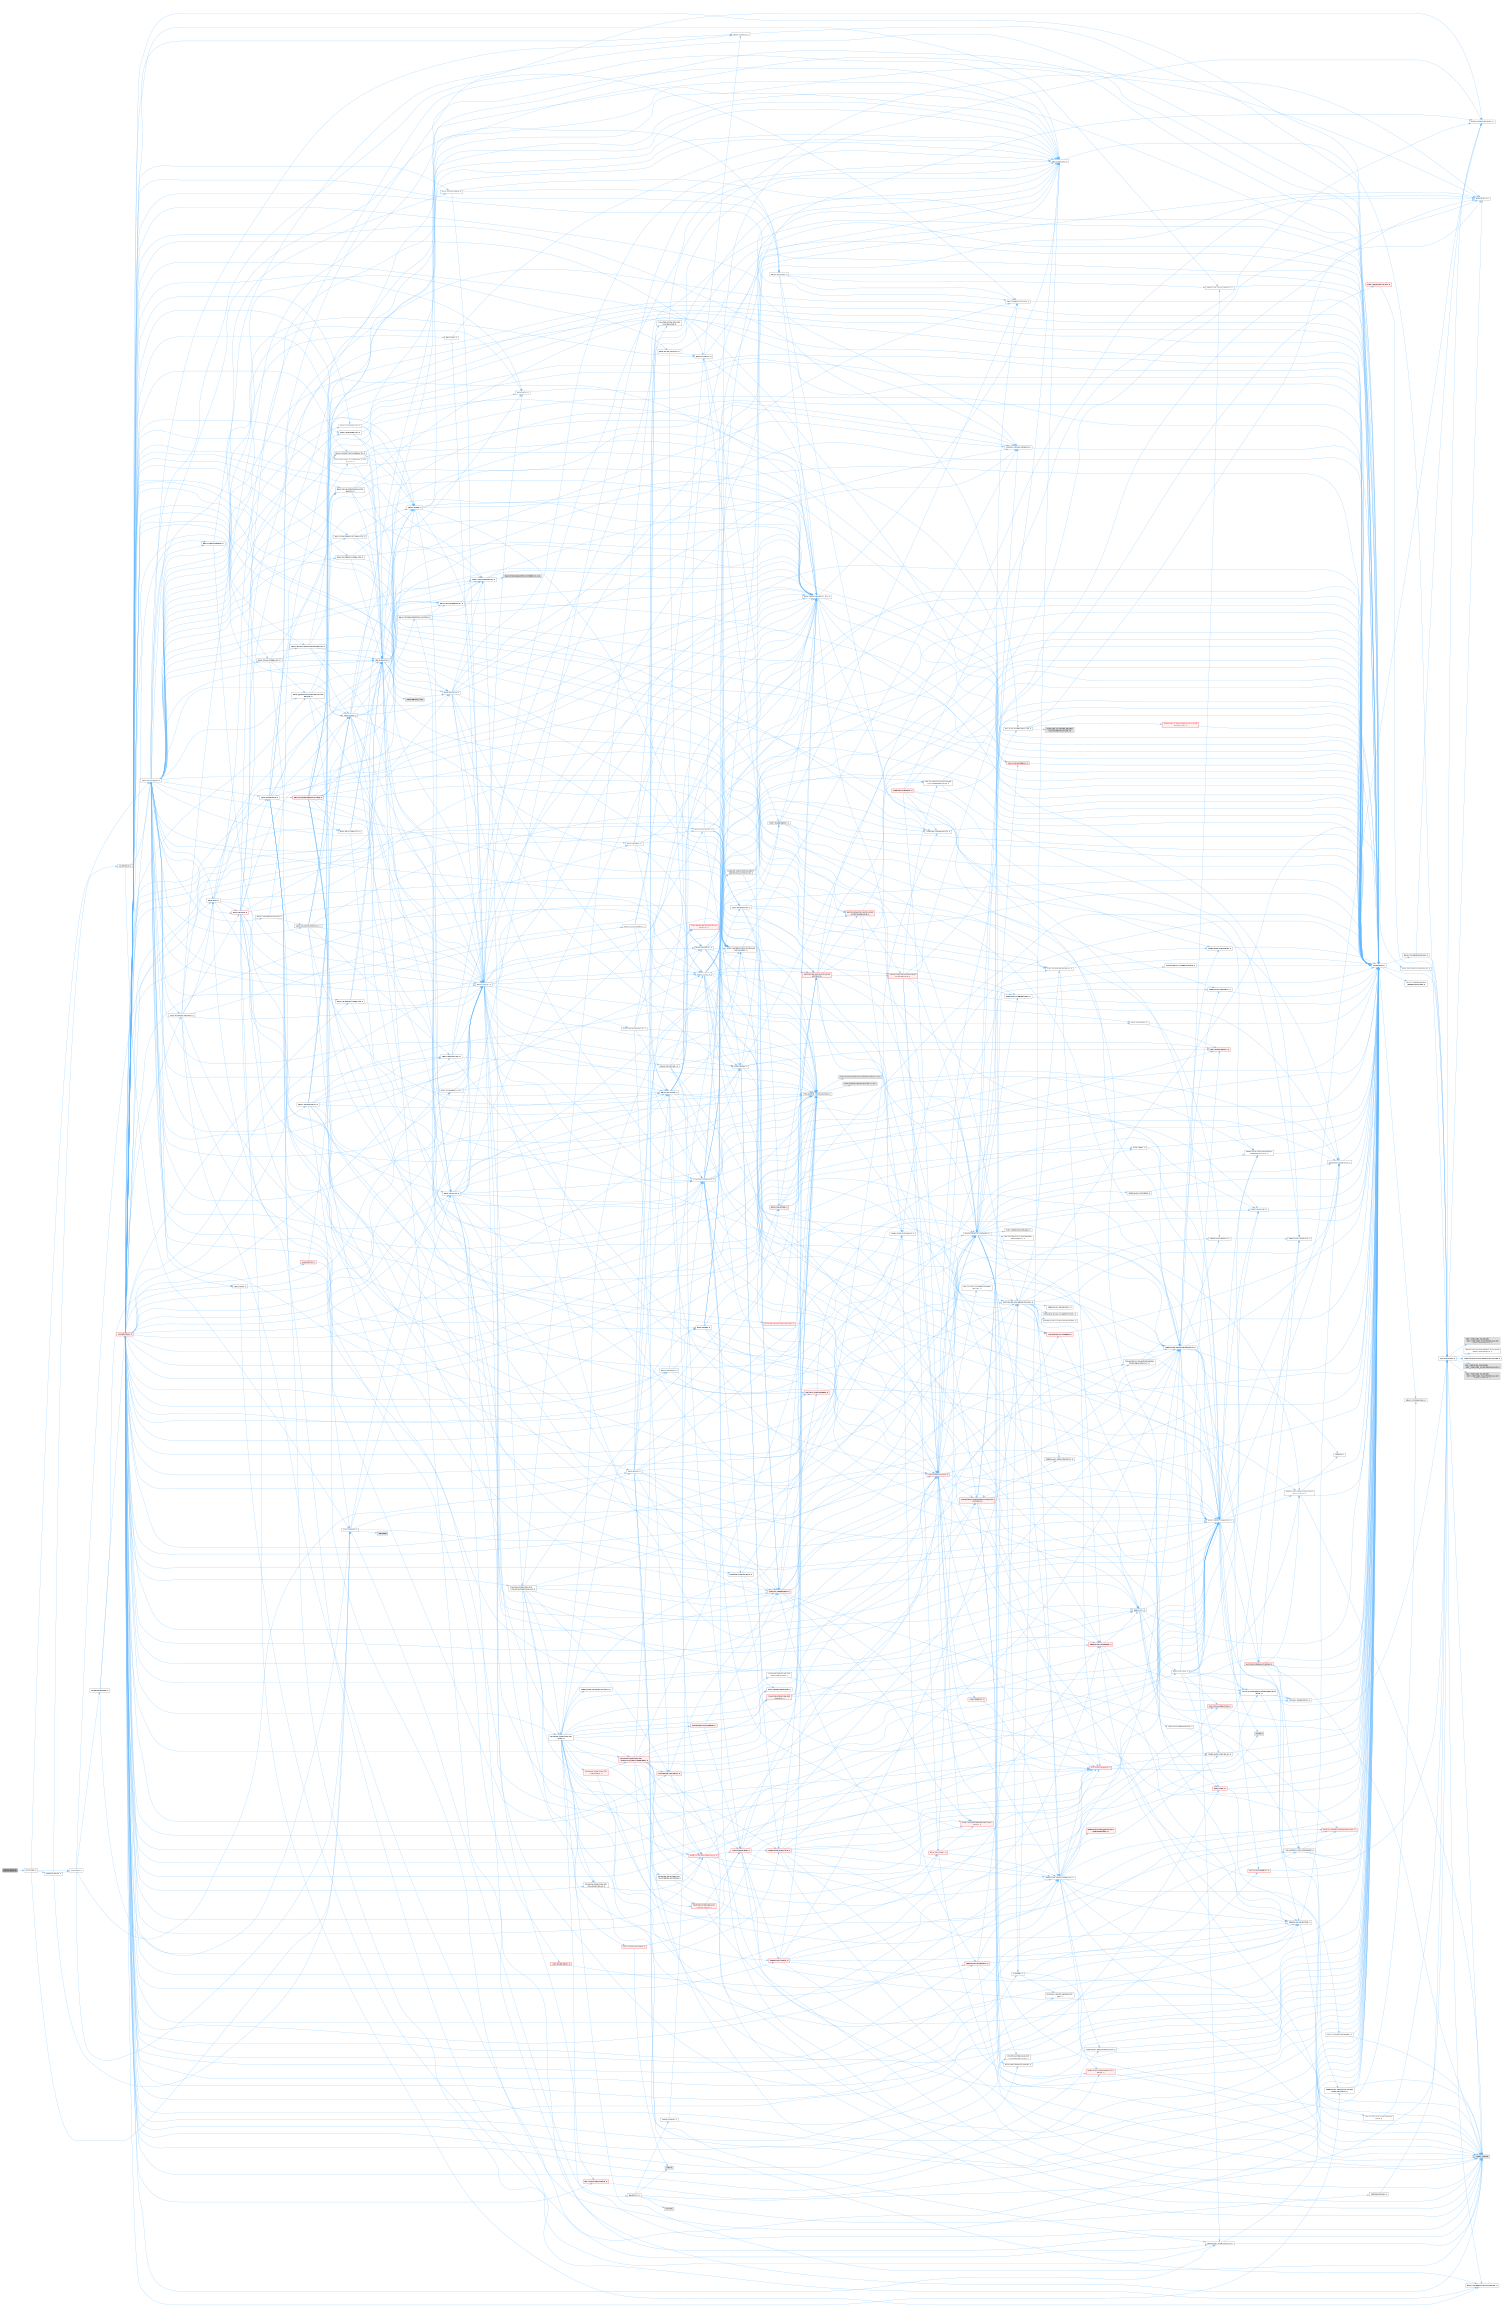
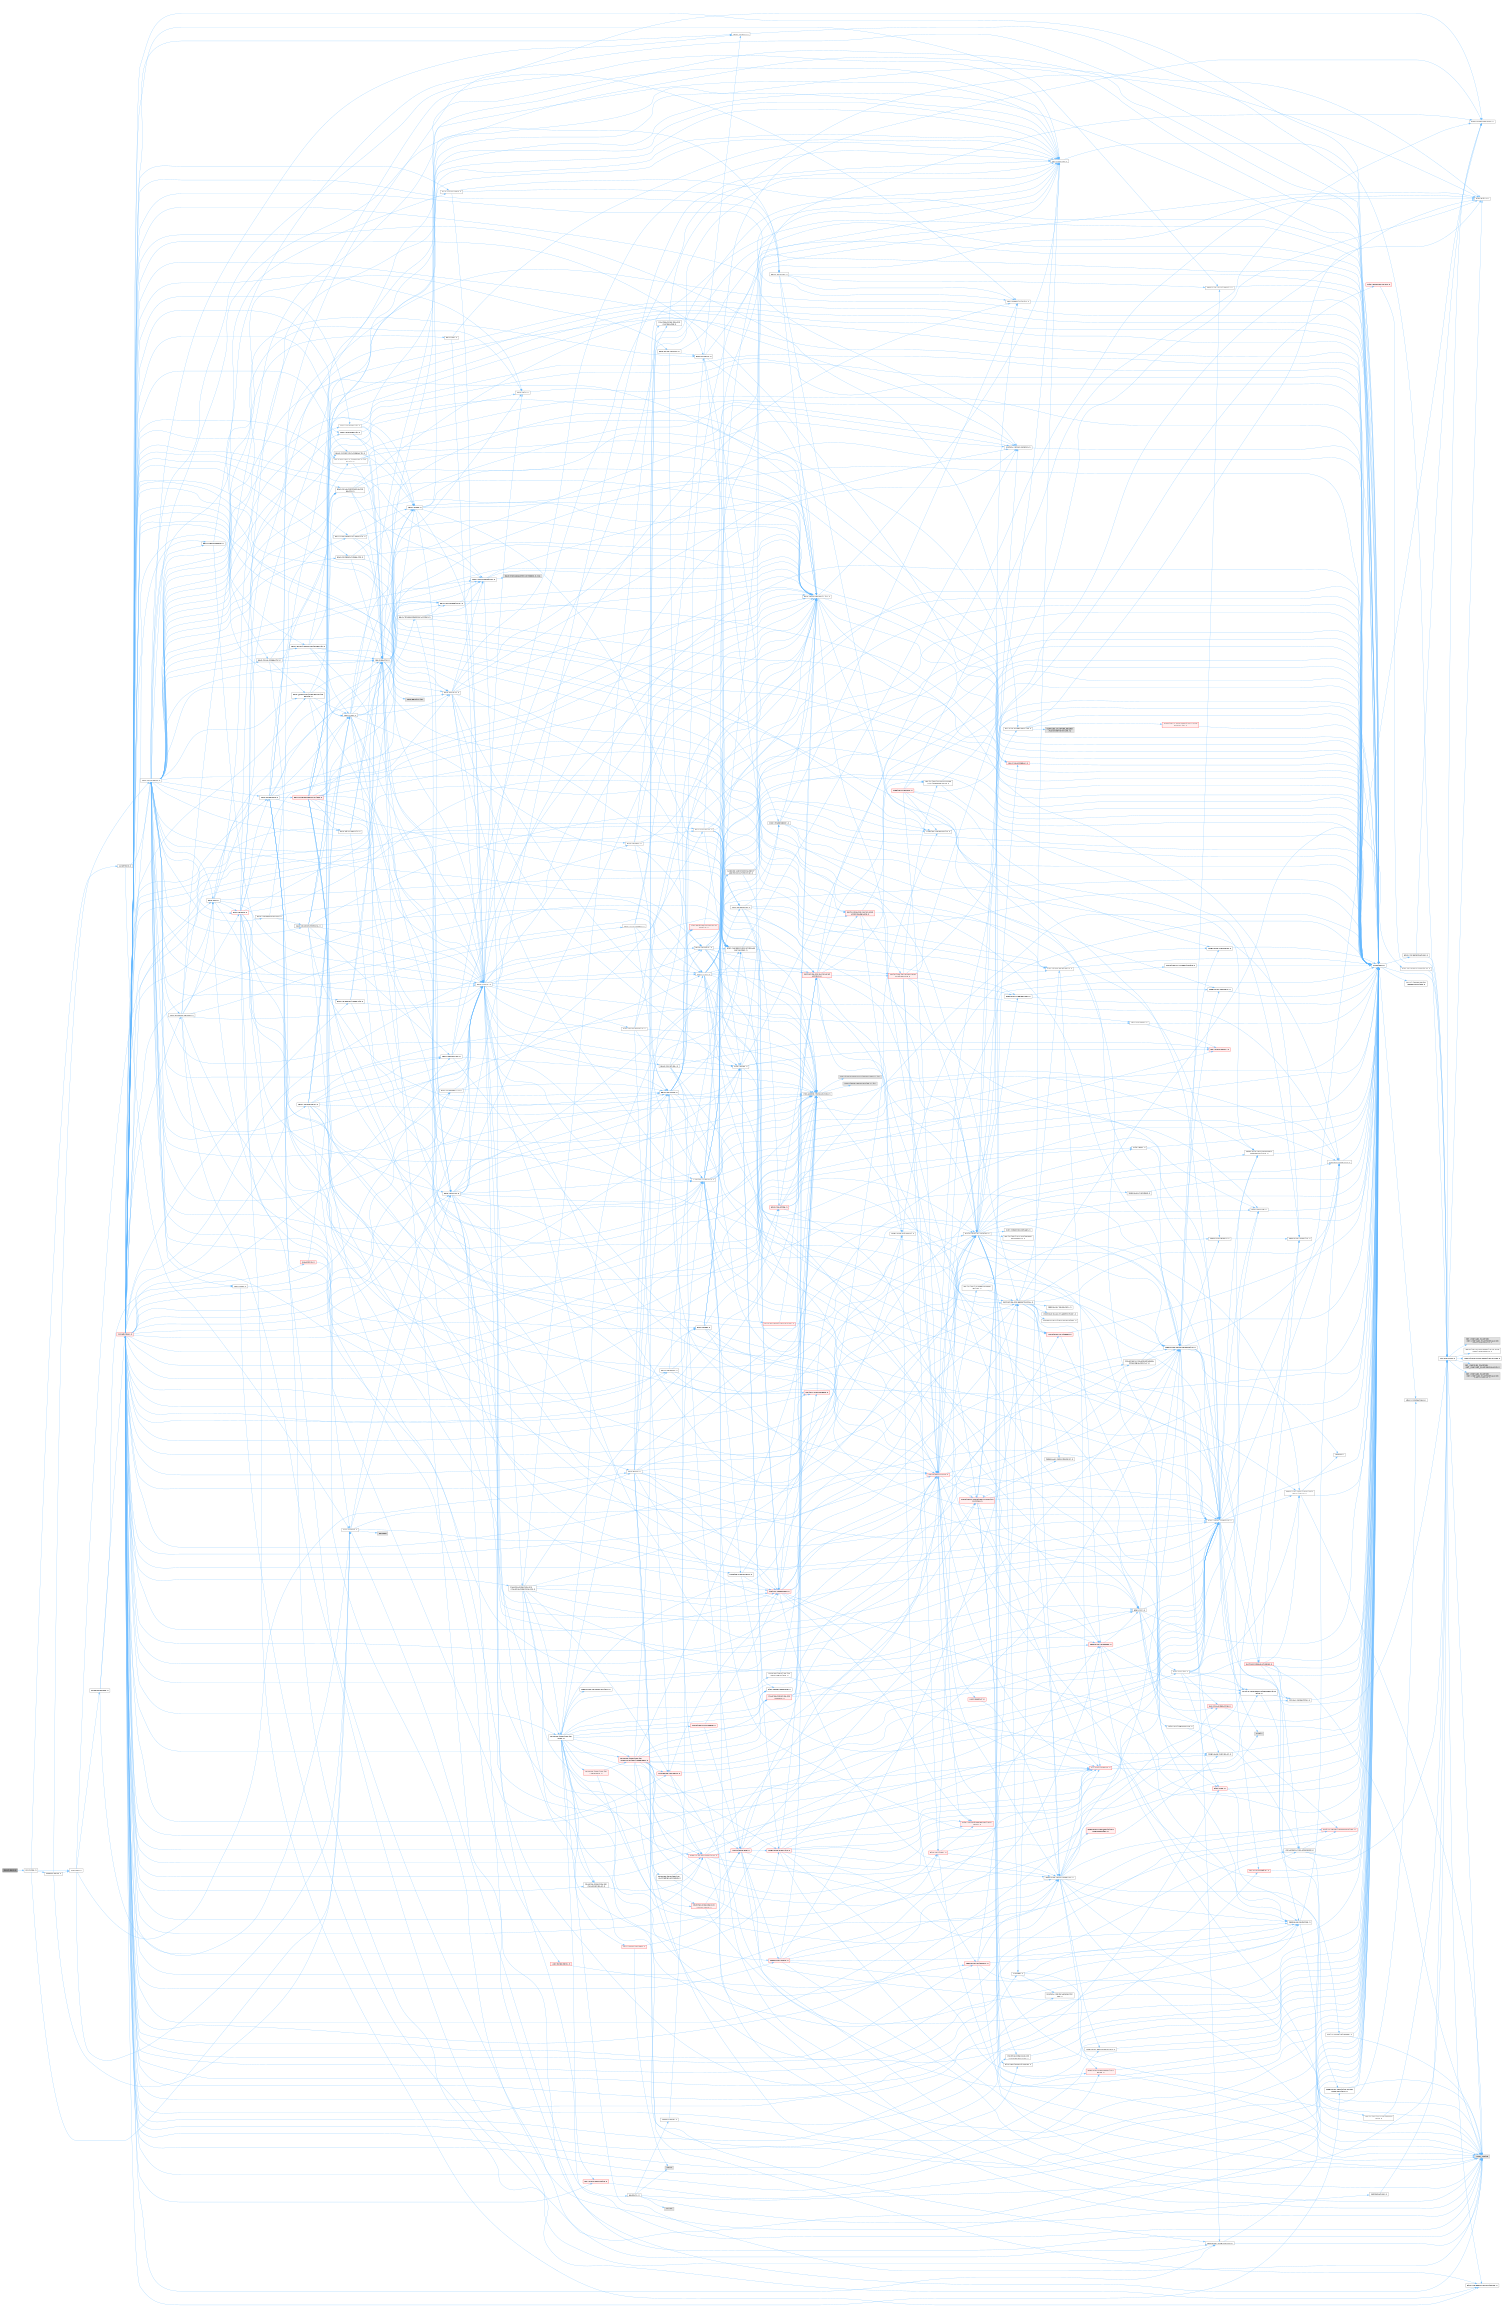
edge "Misc/CString.h" -> "HAL/PlatformCrt.h": removed
